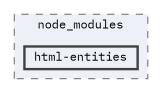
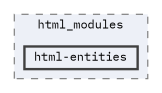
cluster "node_modules": label "node_modules" -> "html_modules"
